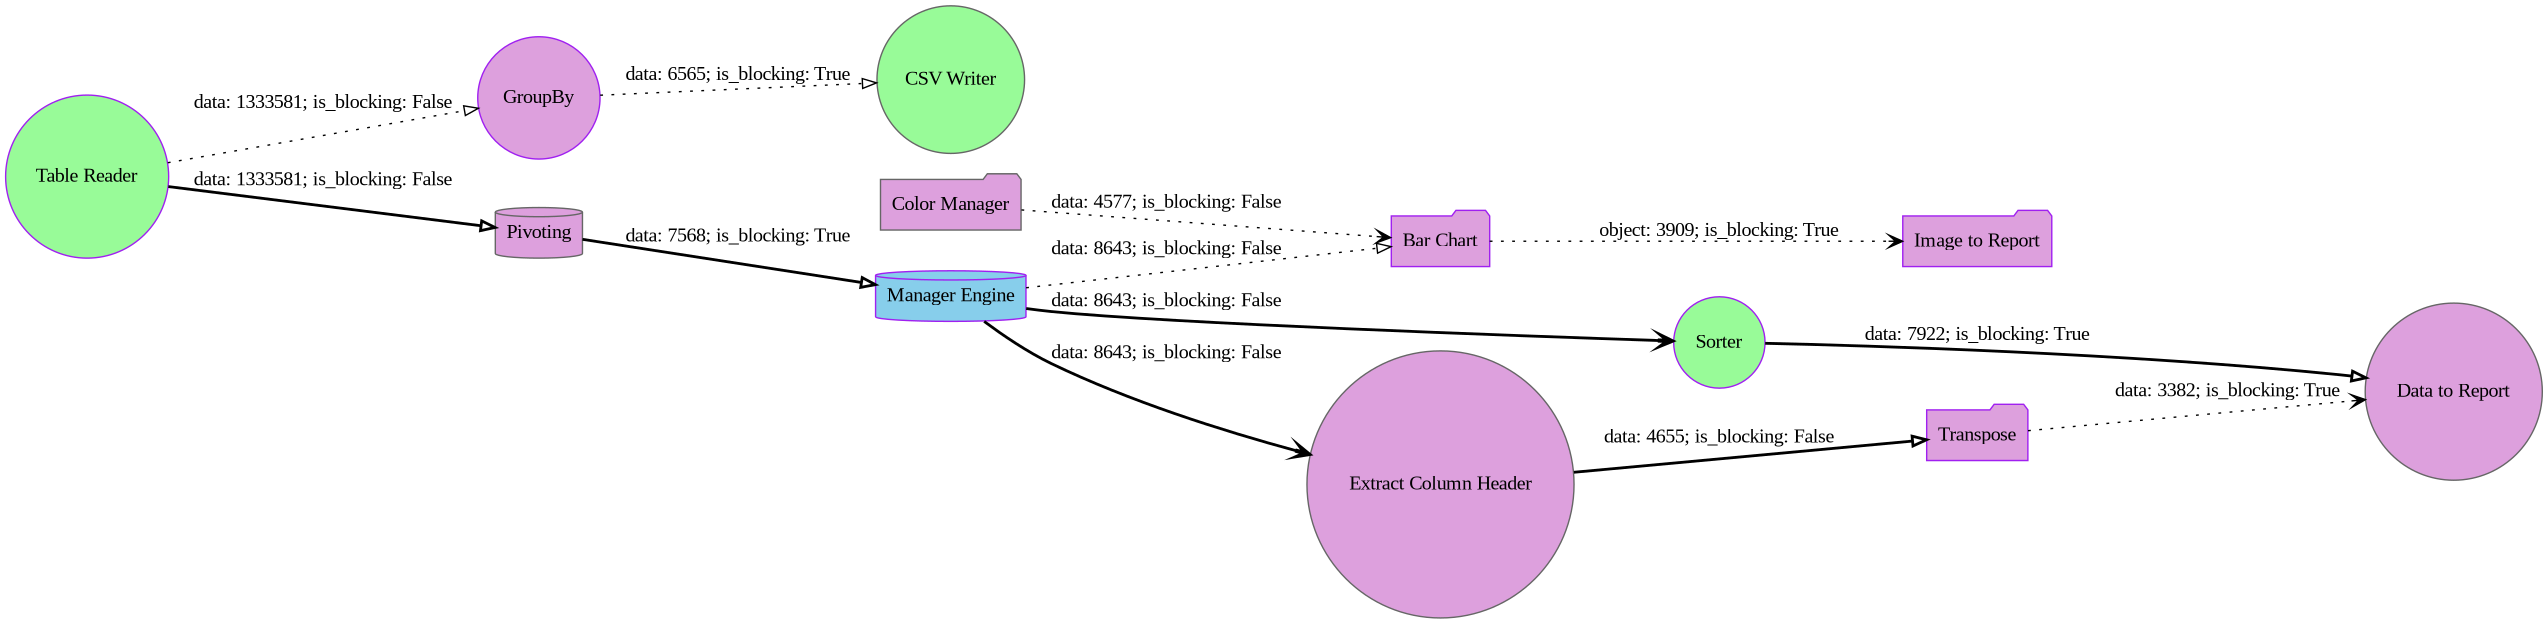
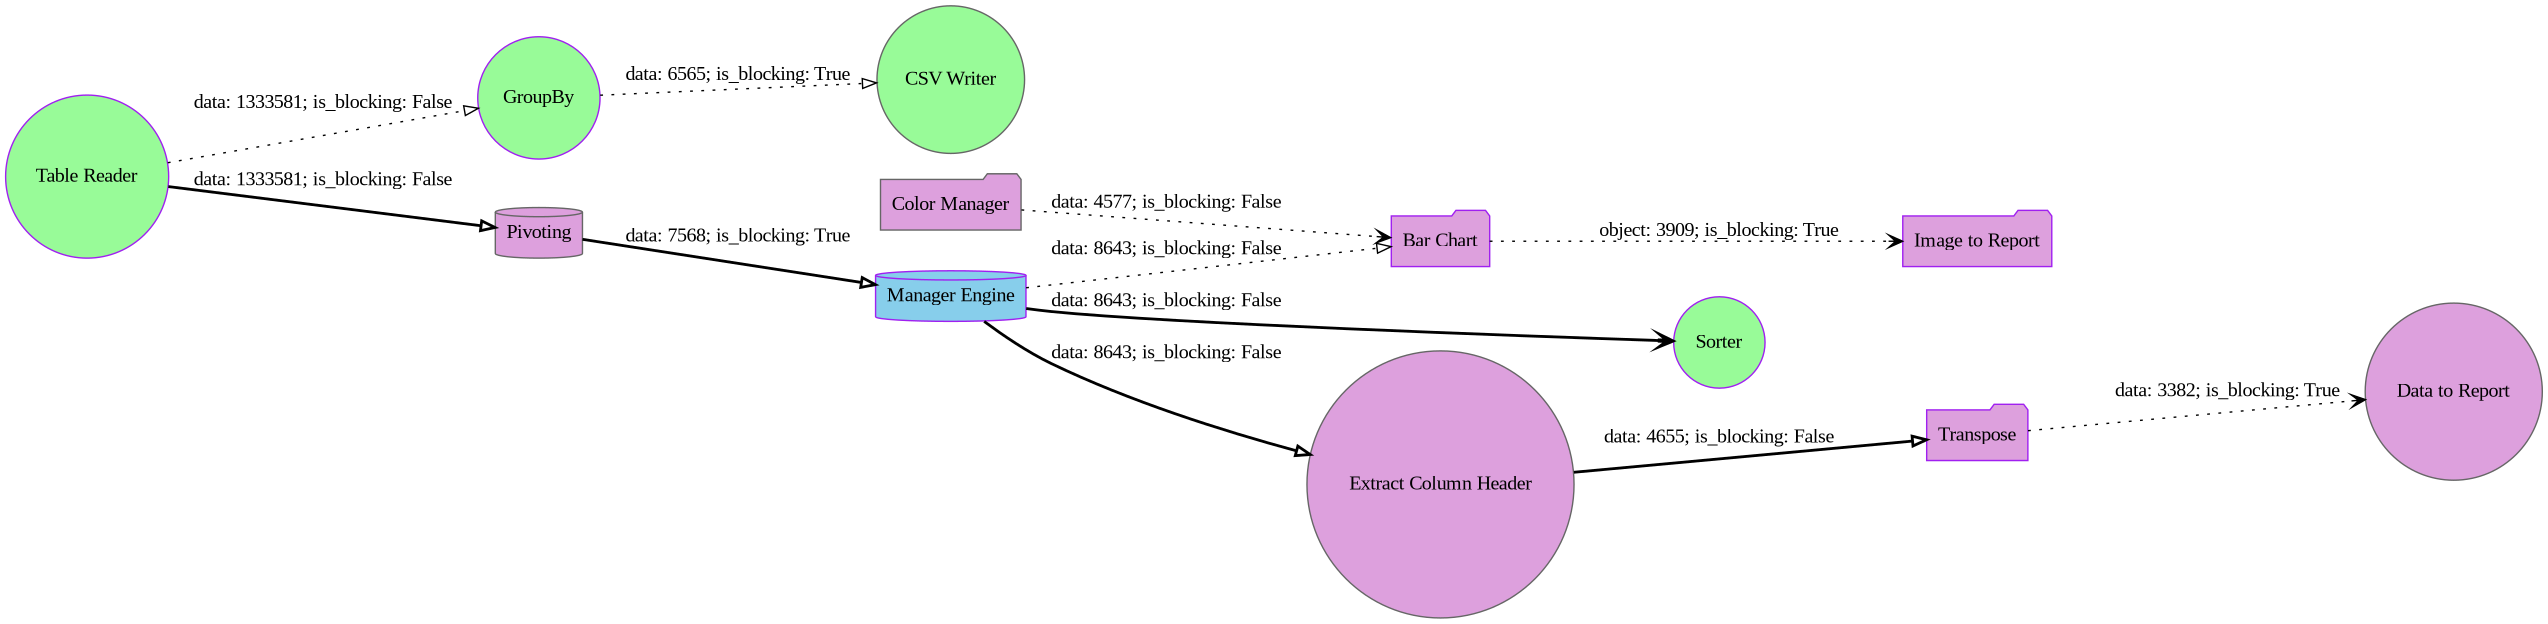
node "GroupBy": fillcolor plum -> palegreen
edge "Sorter" -> "Data to Report": removed, label "data: 7922; is_blocking: True"
edge "Manager Engine" -> "Extract Column Header": arrowhead vee -> onormal
